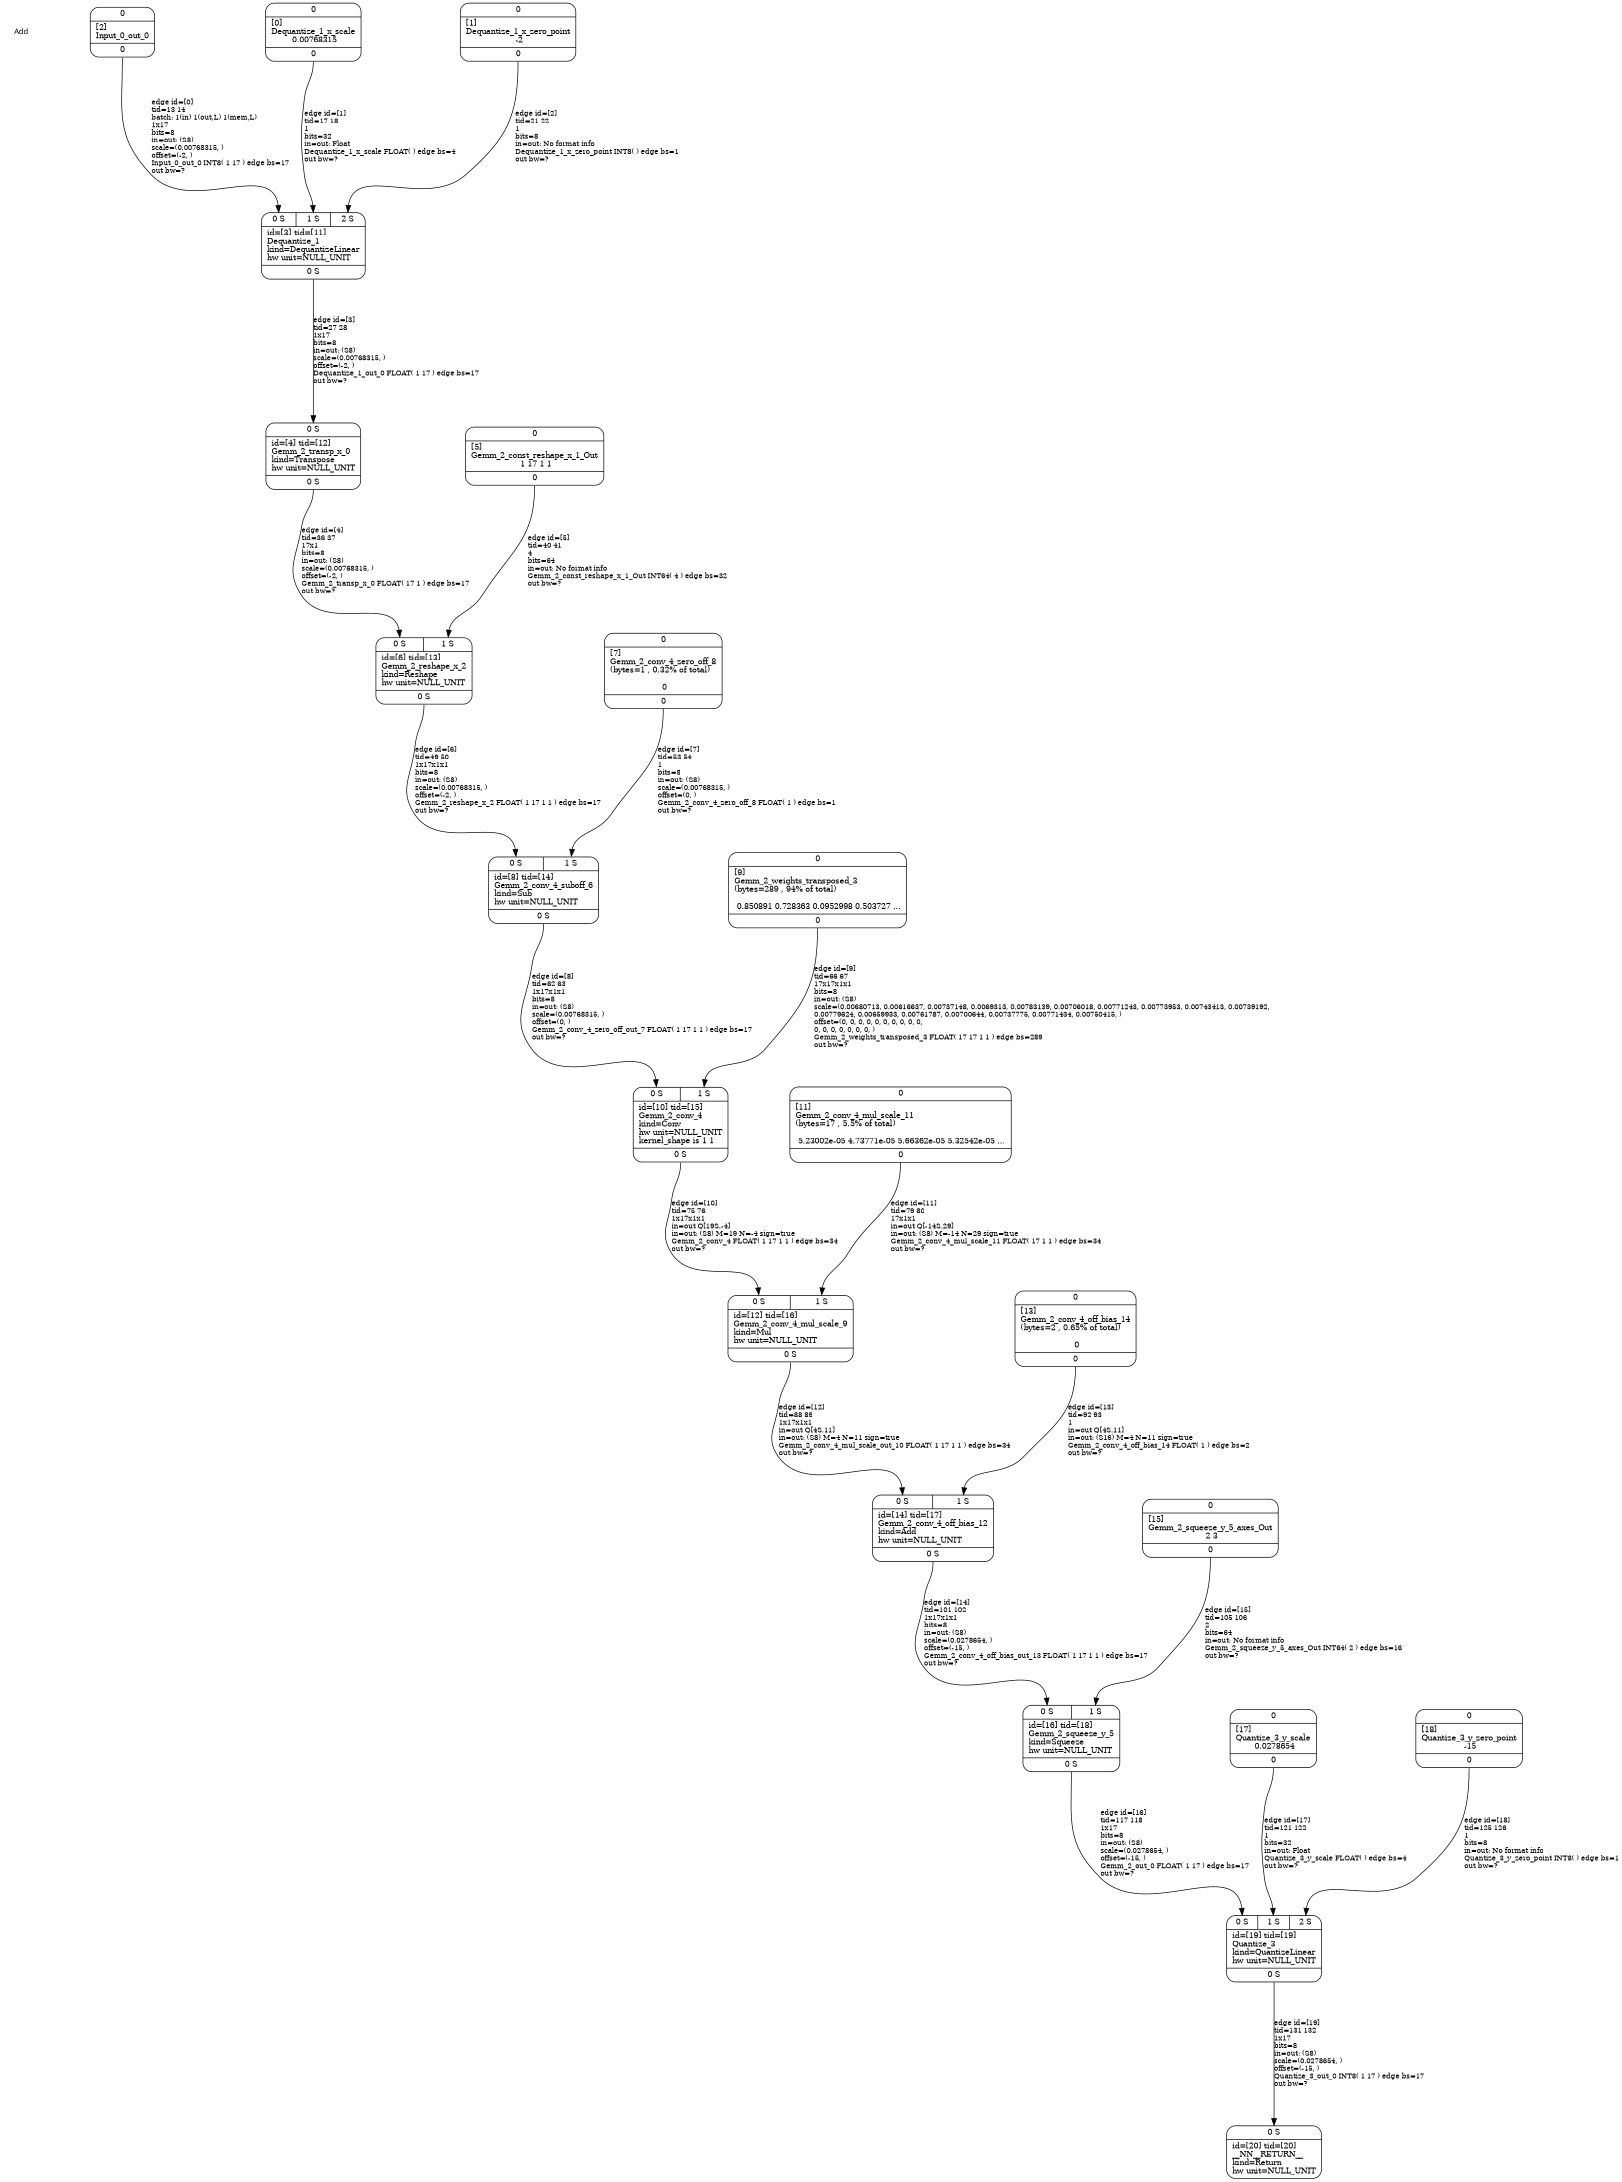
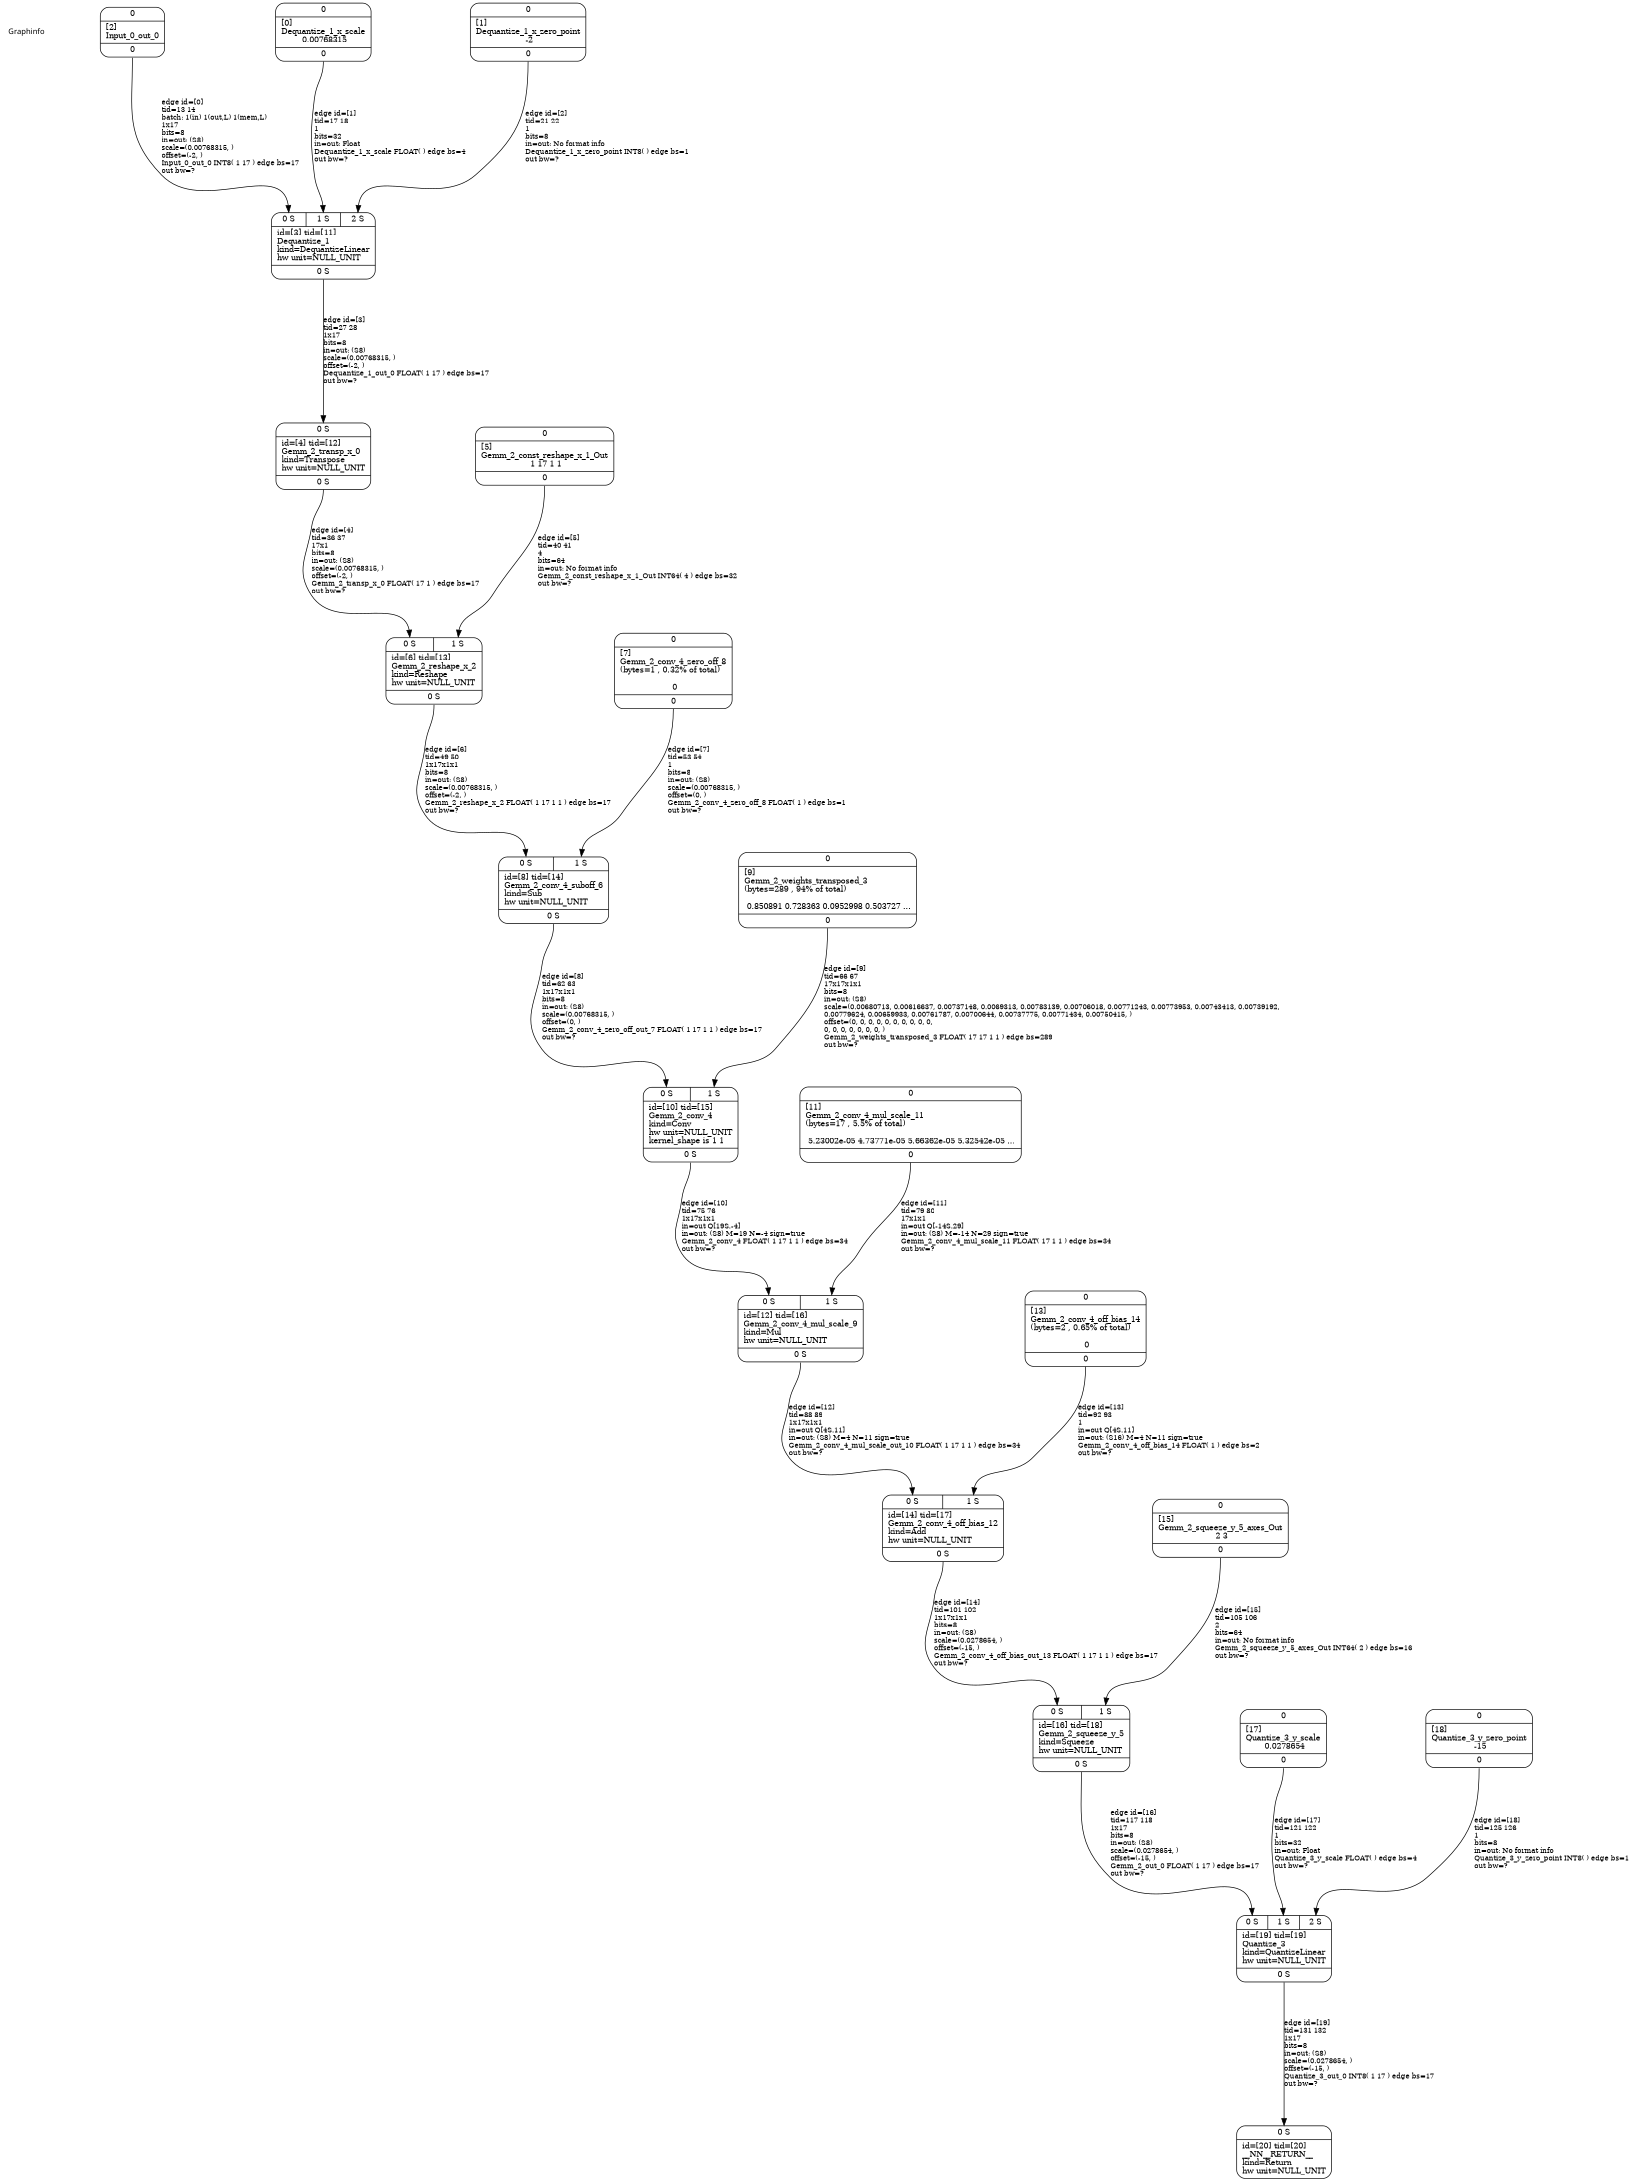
node "Add": label "Add" -> "Graphinfo"
